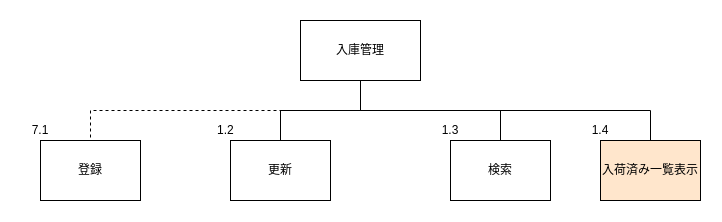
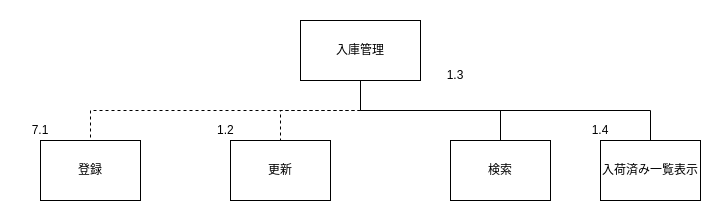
edge "入庫管理" -- "更新": style solid -> dashed
node "1.3": moved (451, 131) -> (456, 76)
node "入荷済み一覧表示": fillcolor #ffe6cc -> #ffffff
